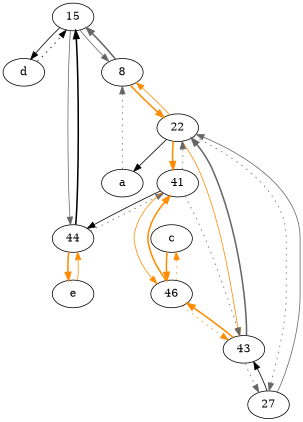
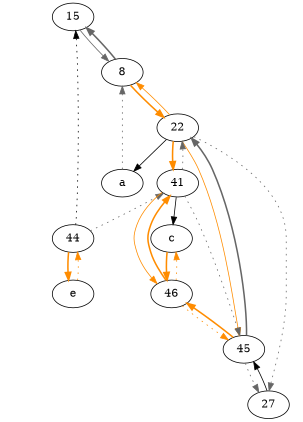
node "d": removed
edge "15" -> "44": removed
edge "44" -> "15": style bold -> dotted
edge "41" -> "44": now "41" -> "c"
edge "27" -> "22": removed
edge "e" -> "44": style solid -> dotted
node "43": label "43" -> "45"
